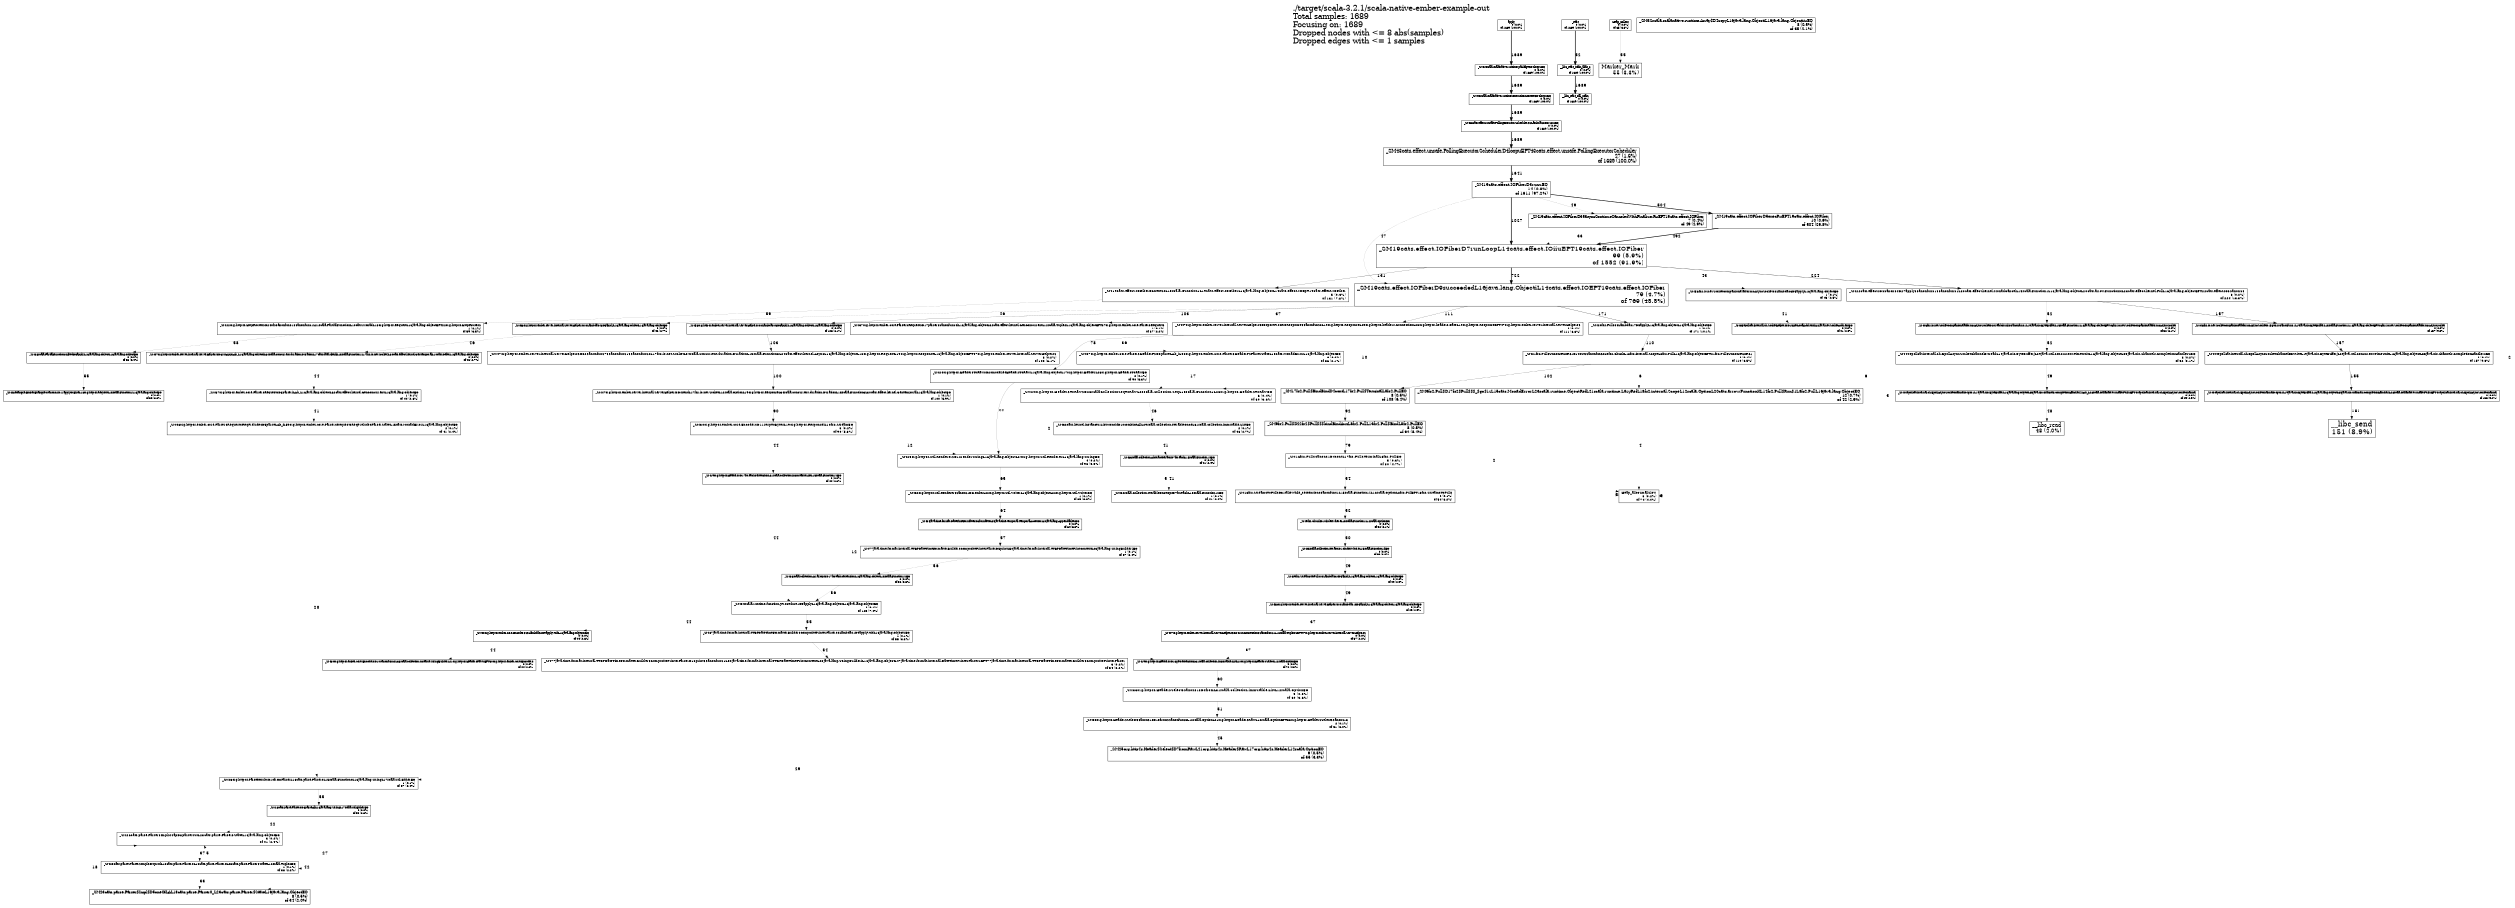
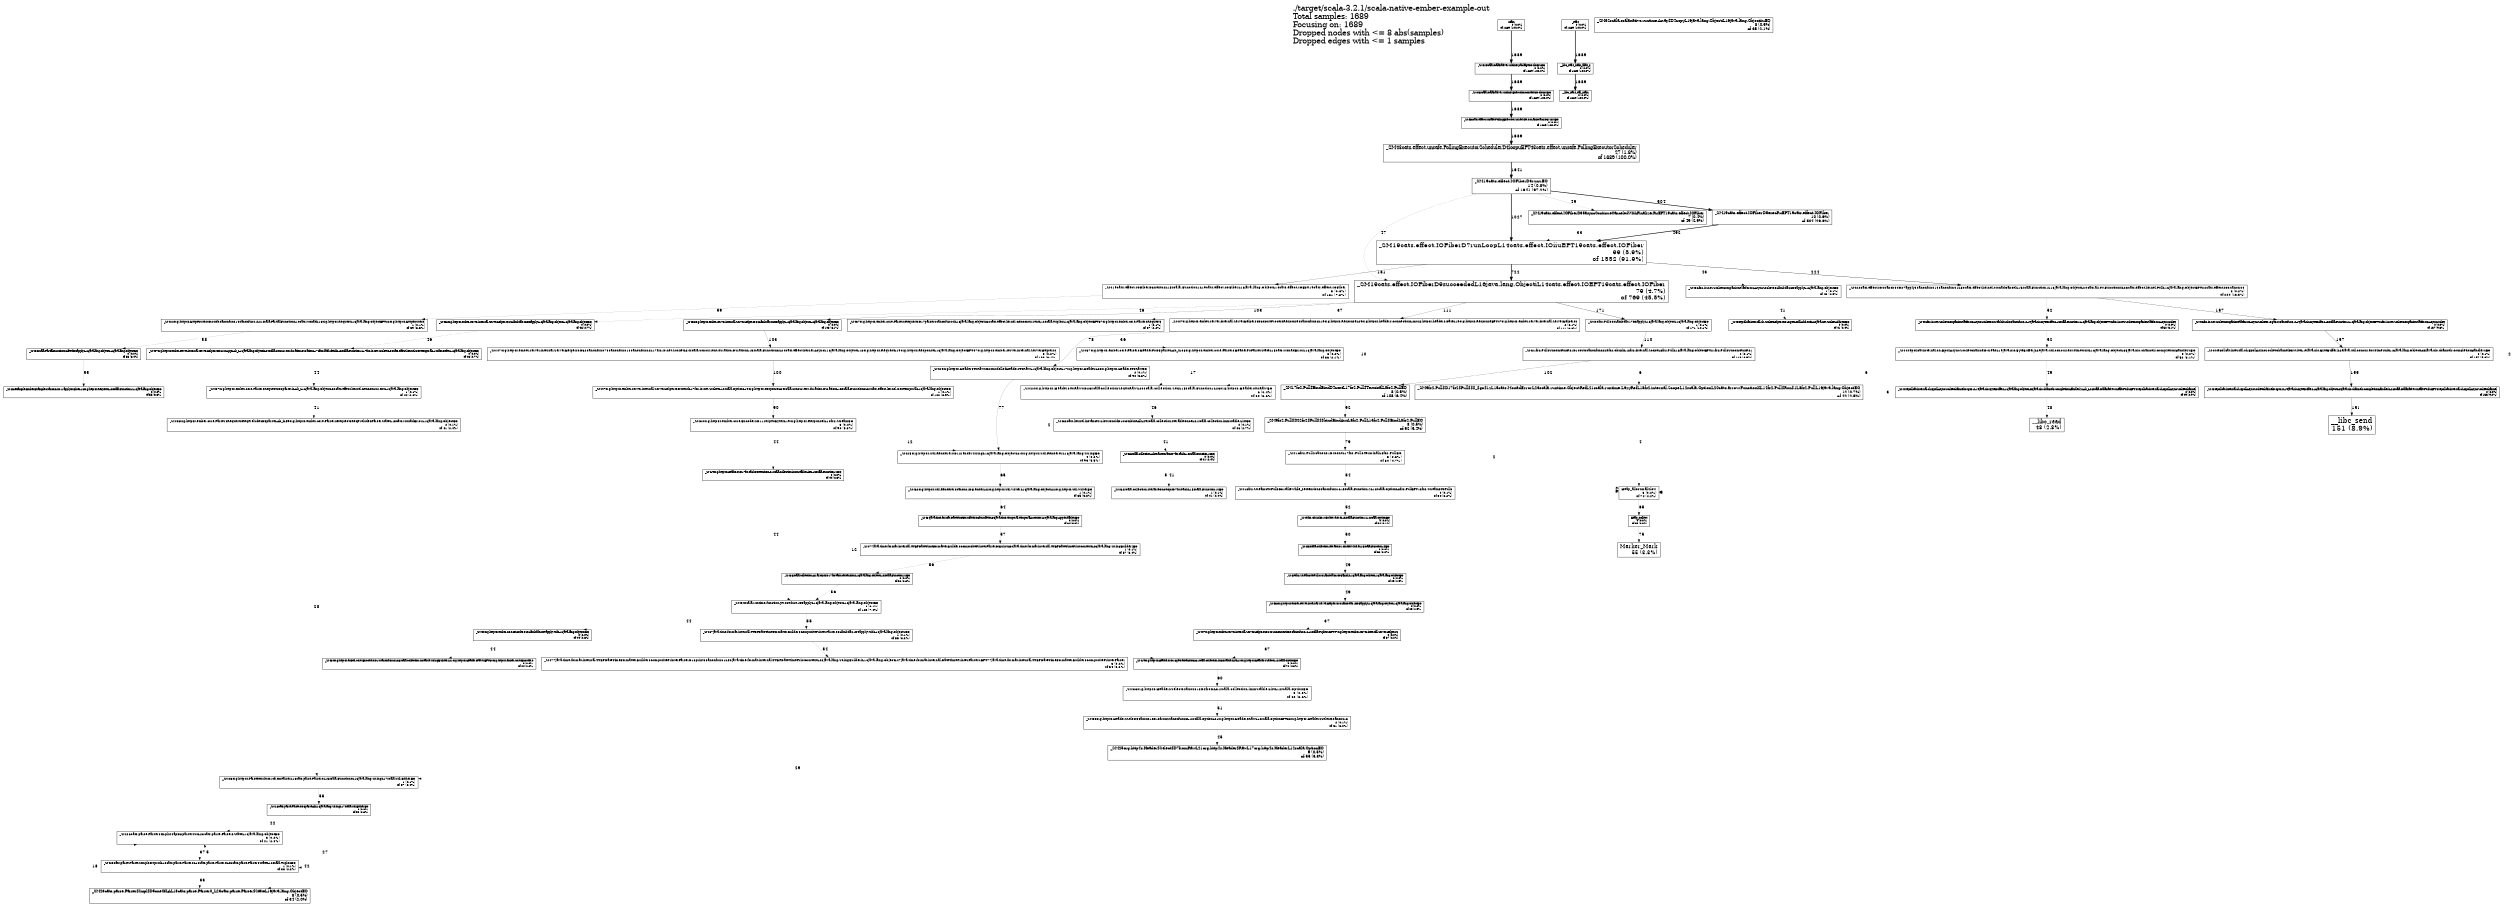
node "apply 0 (0.0%) of 1689 (100.0%)": label "apply 0 (0.0%) of 1689 (100.0%)" -> "main 0 (0.0%) of 1689 (100.0%)"
edge "_start 0 (0.0%) of 1689 (100.0%)" -> "__libc_start_main_alias_2 0 (0.0%) of 1689 (100.0%)": label "52" -> "1689"
edge "Heap_Collect 0 (0.0%) of 65 (3.8%)" -> "Marker_Mark 55 (3.3%)": label "55" -> "75"
node "_SM19cats.effect.IOFiberD3runuEO 14 (0.8%) of 1611 (97.2%)": label "_SM19cats.effect.IOFiberD3runuEO 14 (0.8%) of 1611 (97.2%)" -> "_SM19cats.effect.IOFiberD3runuEO 14 (0.8%) of 1641 (97.2%)"
node "__libc_read 48 (2.0%)": label "__libc_read 48 (2.0%)" -> "__libc_read 48 (2.8%)"
edge "Heap_allocSmallSlow 3 (0.2%) of 74 (4.4%)" -> "Heap_Collect 0 (0.0%) of 65 (3.8%)": added, label "65"
